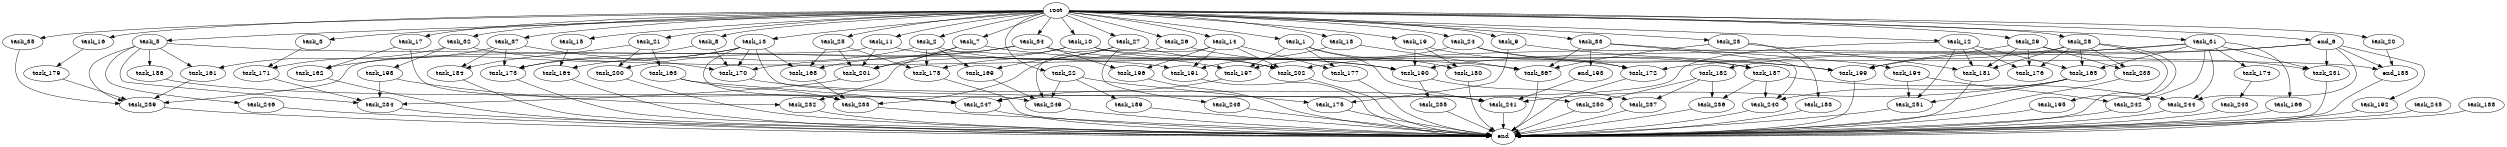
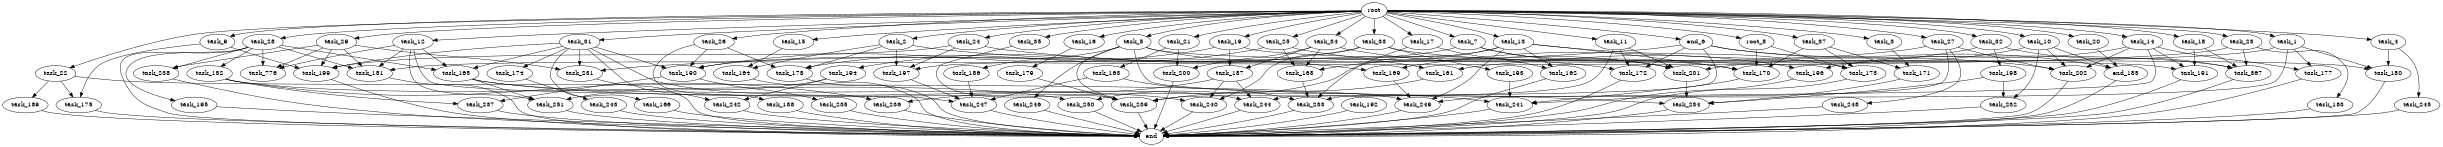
node "task_8": label "task_8" -> "root_8"
node "task_4": added
edge "end_6" -> "task_192": removed
node "task_184": removed
node "end_193": label "end_193" -> "task_193"
node "task_176": label "task_176" -> "task_776"
edge "task_26" -> "task_188": added
